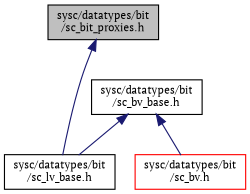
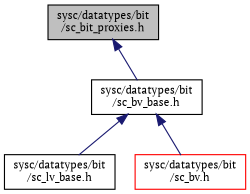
edge "sysc/datatypes/bit /sc_lv_base.h" -> "sysc/datatypes/bit /sc_bit_proxies.h": now "sysc/datatypes/bit /sc_bv_base.h" -> "sysc/datatypes/bit /sc_bit_proxies.h"
